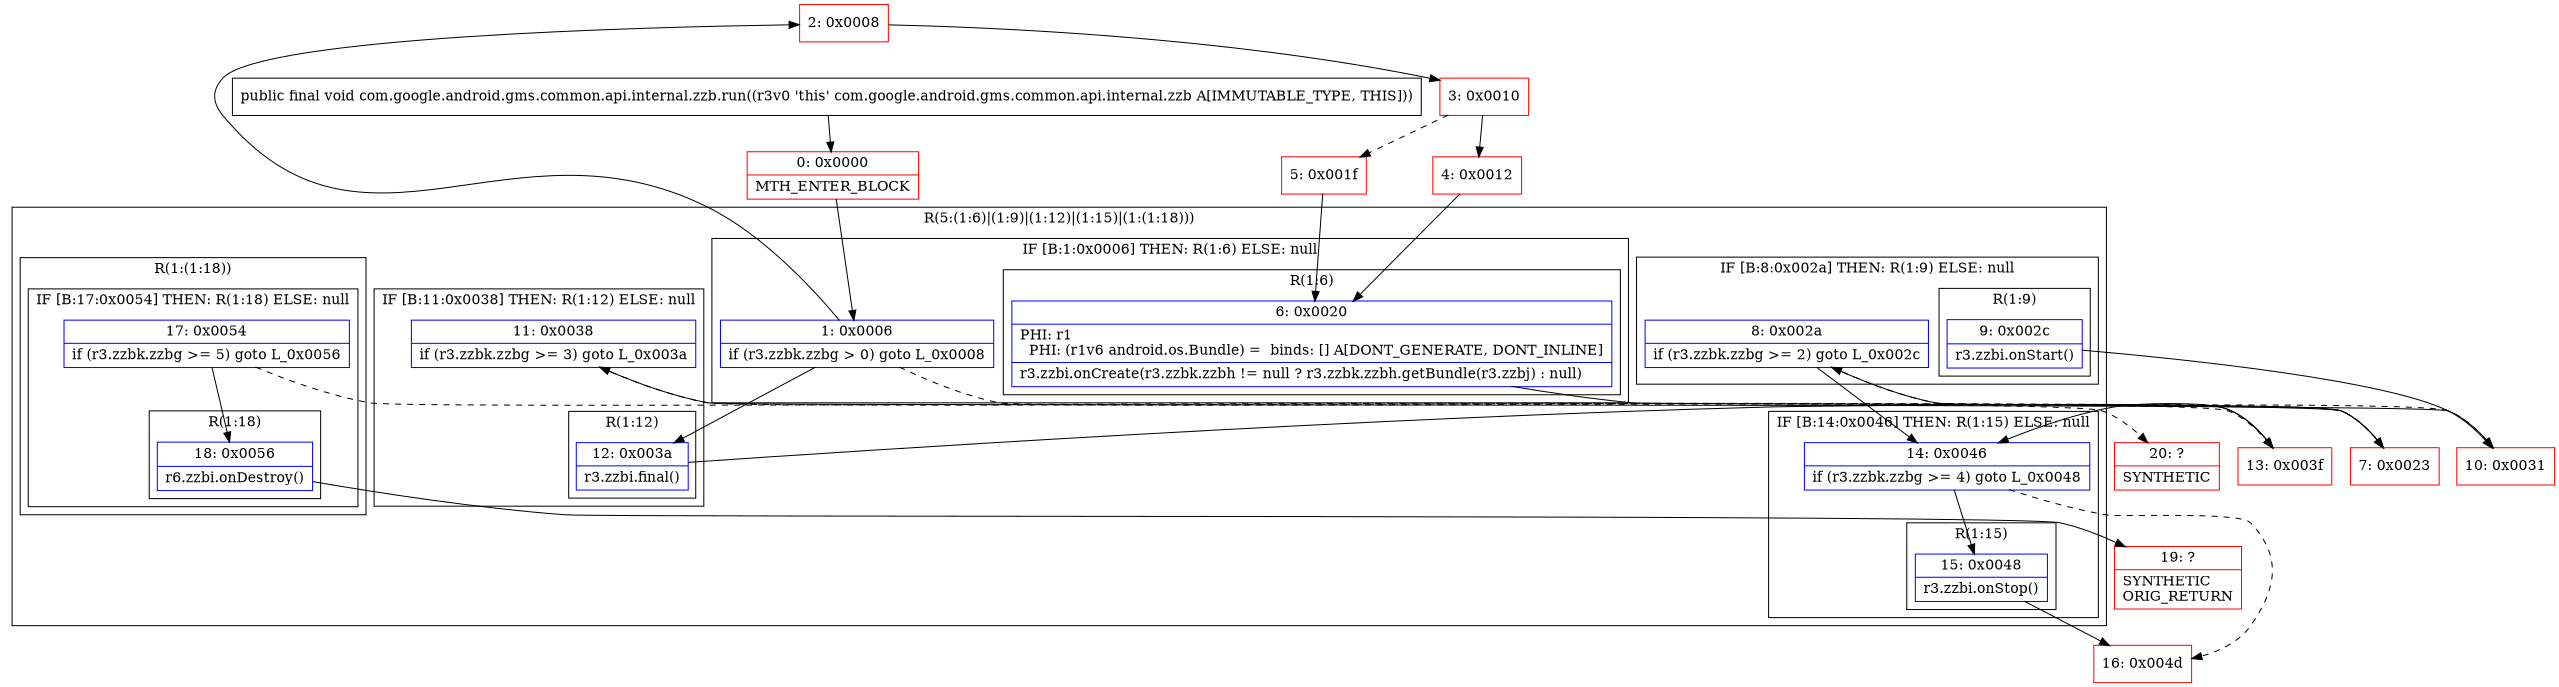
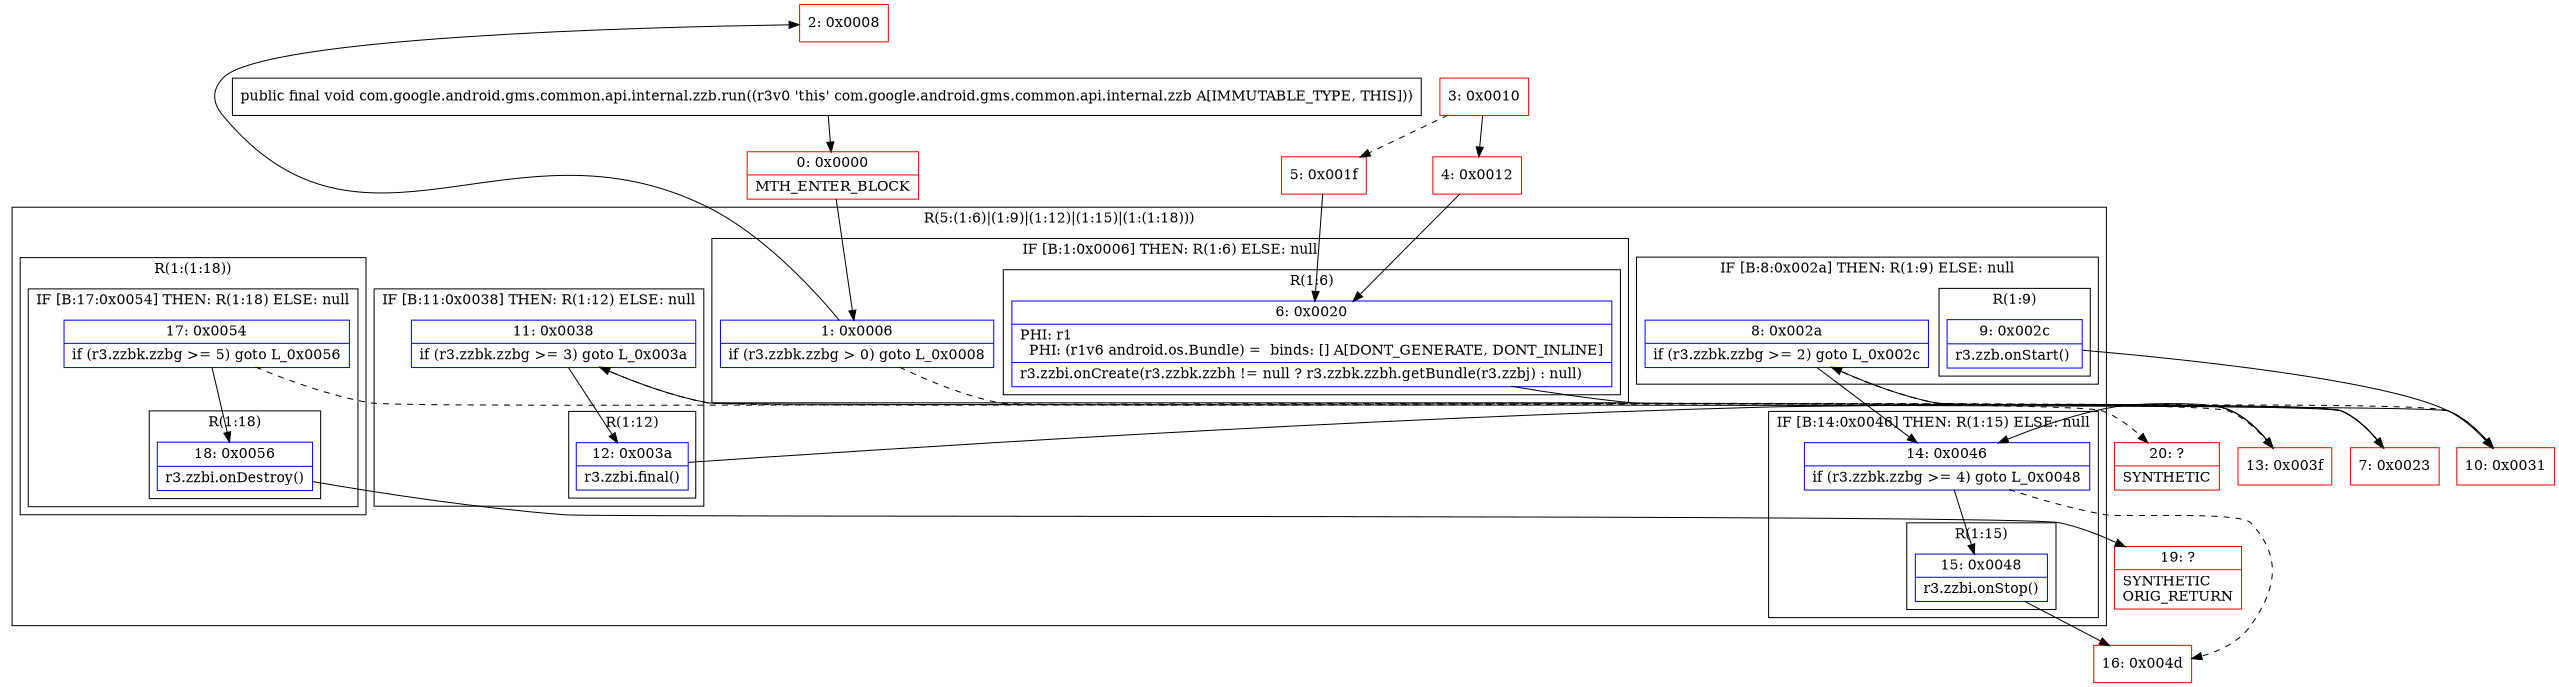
edge "2: 0x0008" -> "3: 0x0010": removed
node "9: 0x002c": text "r3.zzbi.onStart()" -> "r3.zzb.onStart()"
edge "1: 0x0006" -> "12: 0x003a": now "11: 0x0038" -> "12: 0x003a"
node "18: 0x0056": text "r6.zzbi.onDestroy()" -> "r3.zzbi.onDestroy()"
